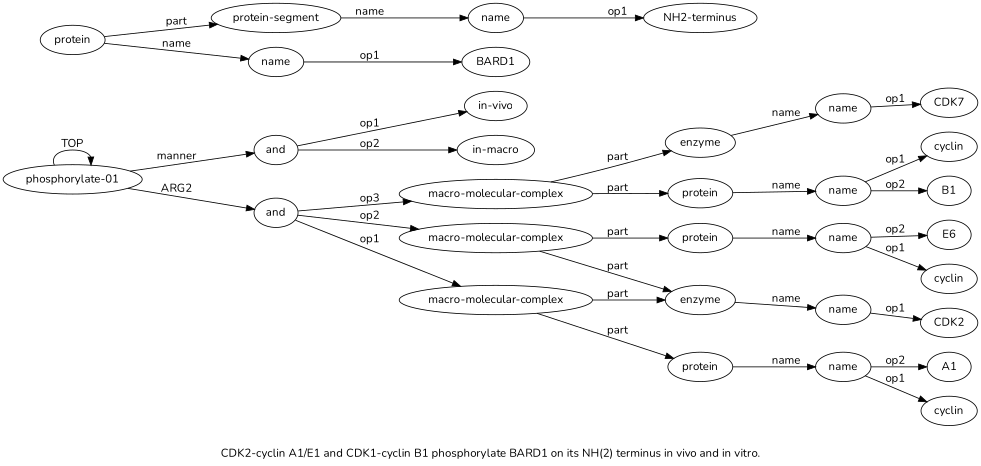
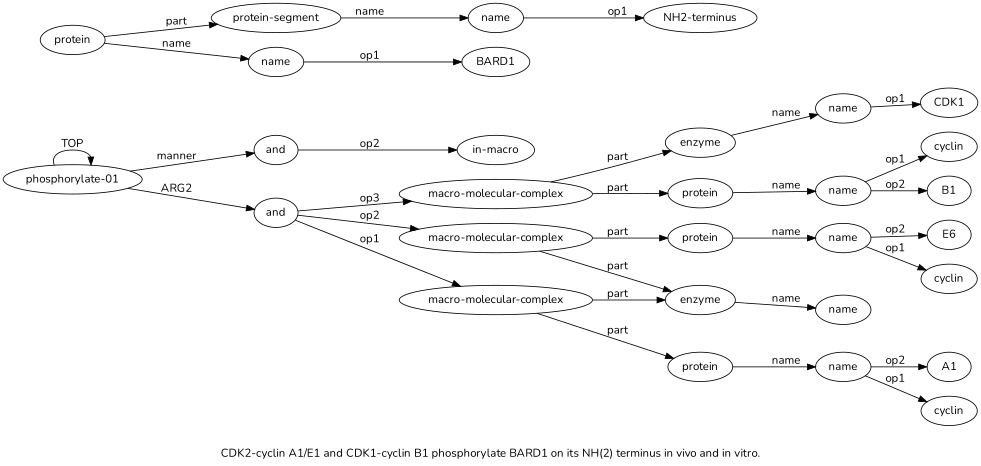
node "CDK7": label "CDK7" -> "CDK1"
node "in-vivo": removed
node "CDK2": removed
